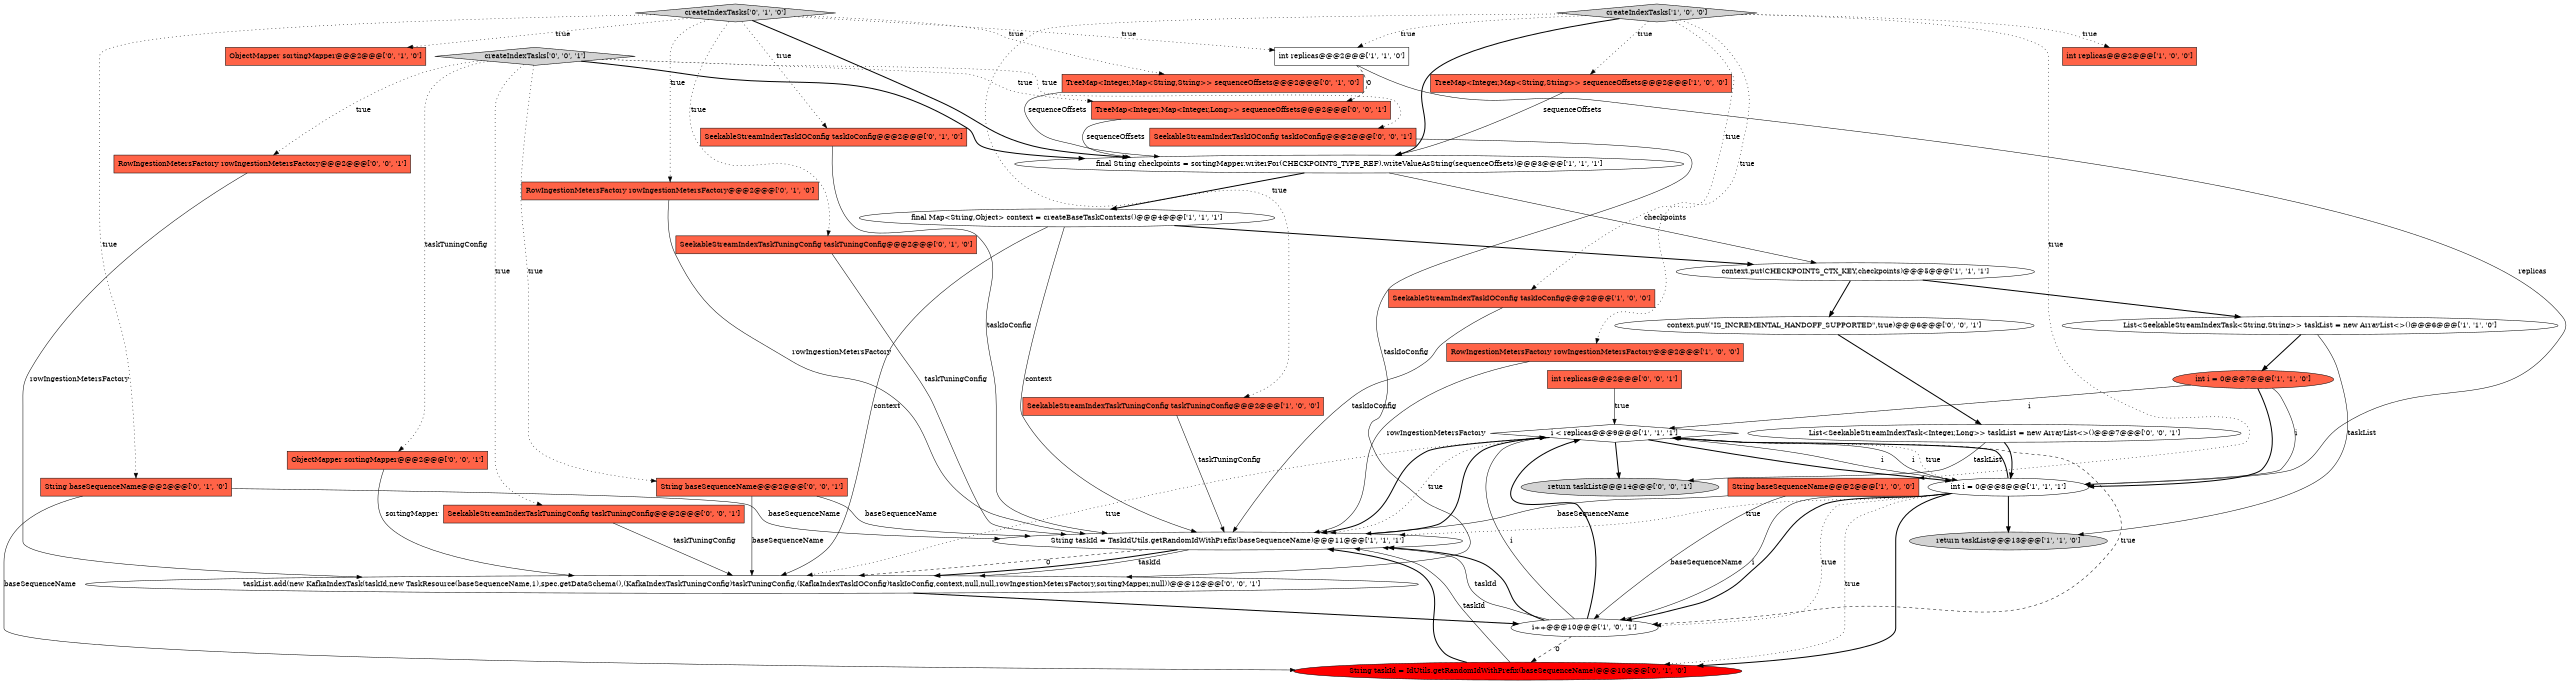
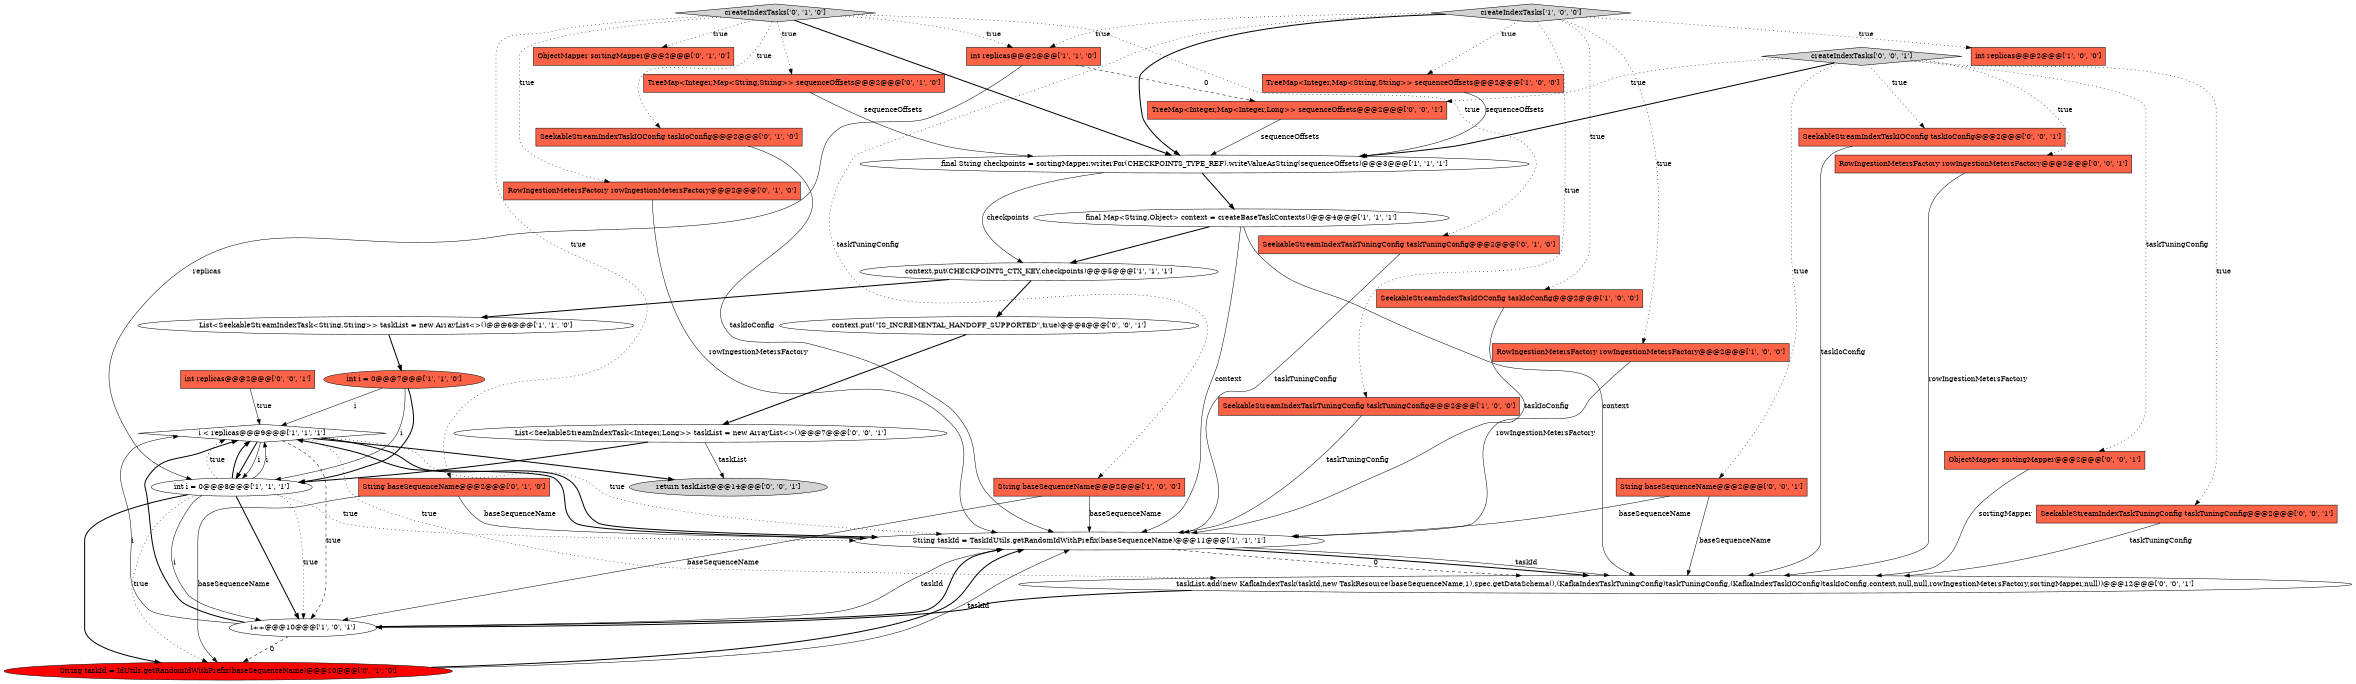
node "int replicas@@@2@@@['1', '1', '0']": fillcolor white -> tomato
edge "createIndexTasks['1', '0', '0']" -> "String baseSequenceName@@@2@@@['1', '0', '0']": label "true" -> "taskTuningConfig"
node "return taskList@@@13@@@['1', '1', '0']": removed
